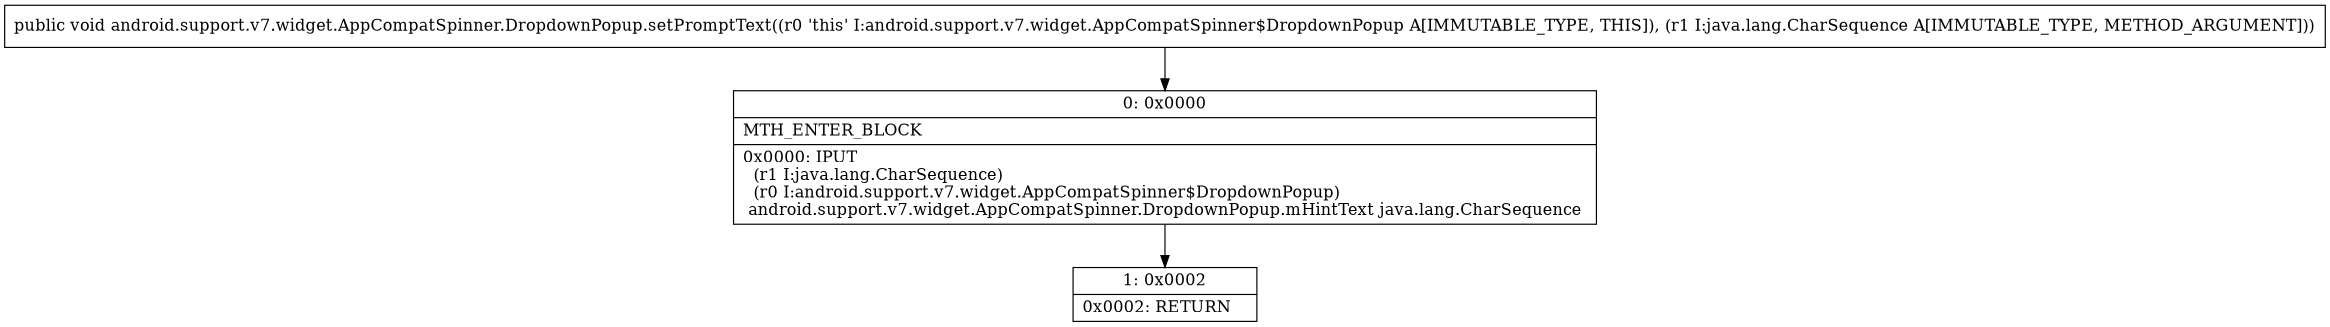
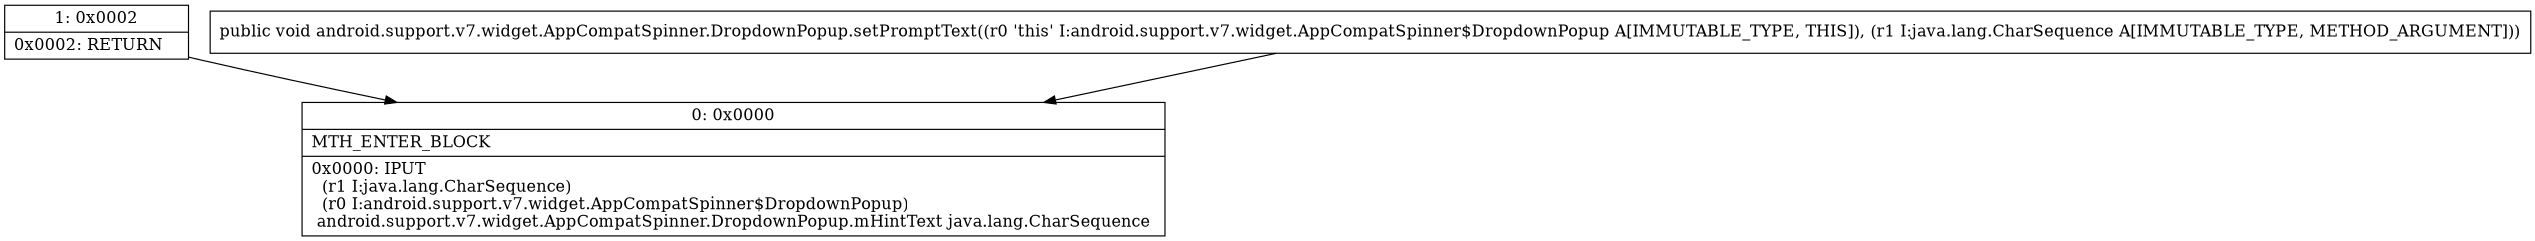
edge "0: 0x0000" -> "1: 0x0002": reversed
